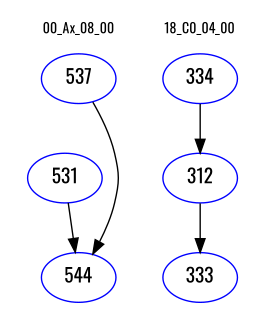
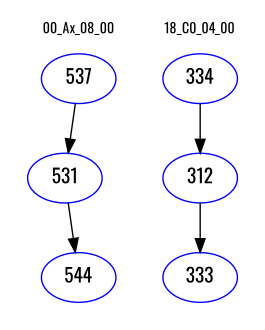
edge "537" -> "544": now "537" -> "531"
